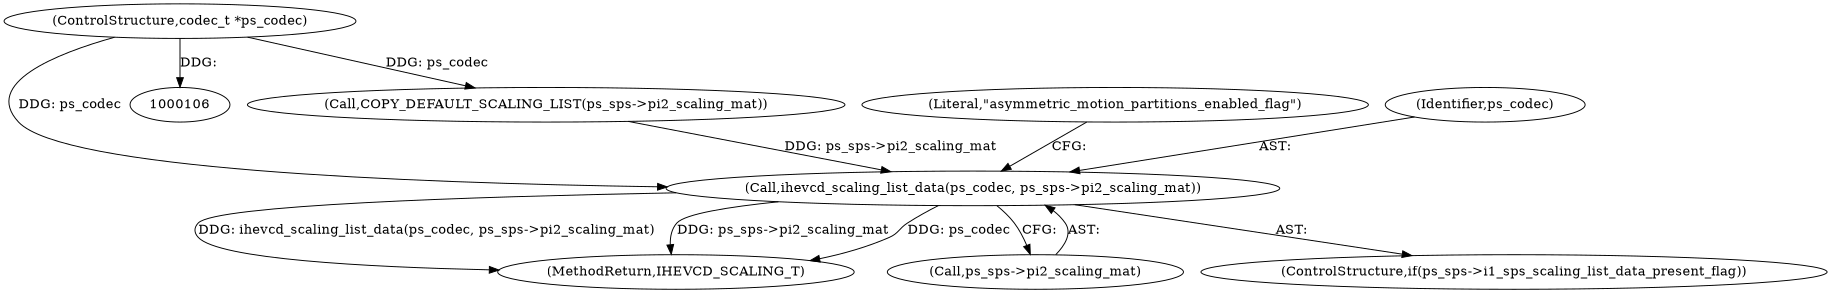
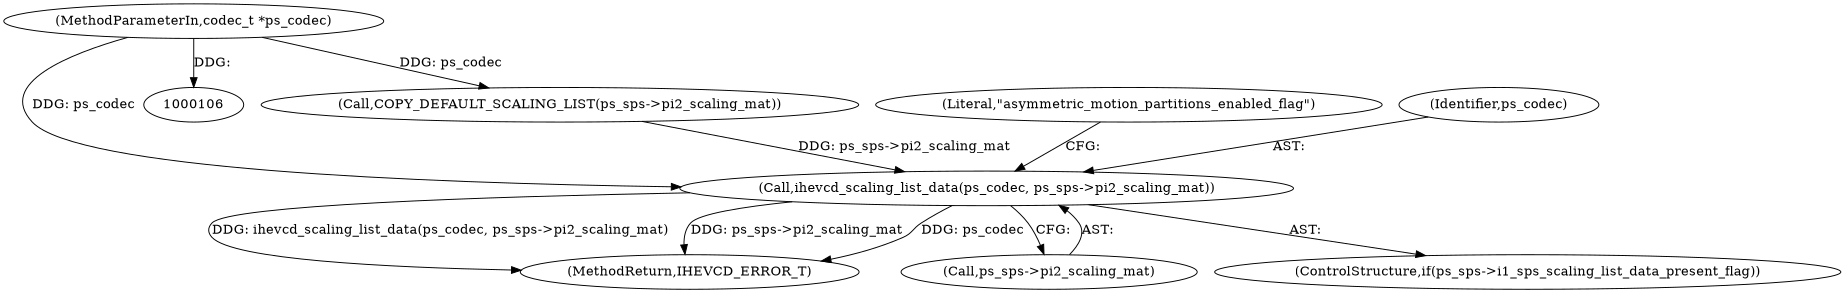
node "(ControlStructure,codec_t *ps_codec)": label "(ControlStructure,codec_t *ps_codec)" -> "(MethodParameterIn,codec_t *ps_codec)"
node "(MethodReturn,IHEVCD_SCALING_T)": label "(MethodReturn,IHEVCD_SCALING_T)" -> "(MethodReturn,IHEVCD_ERROR_T)"
